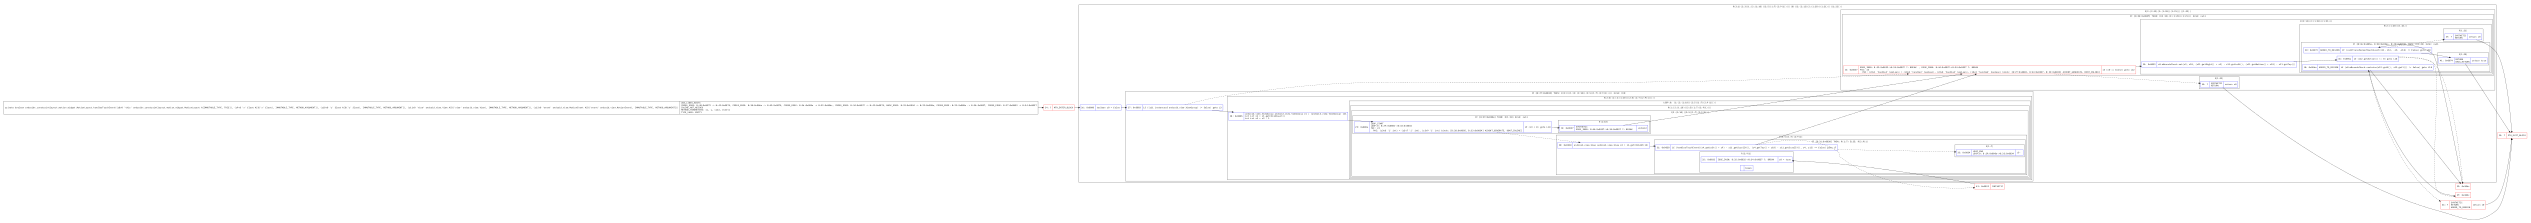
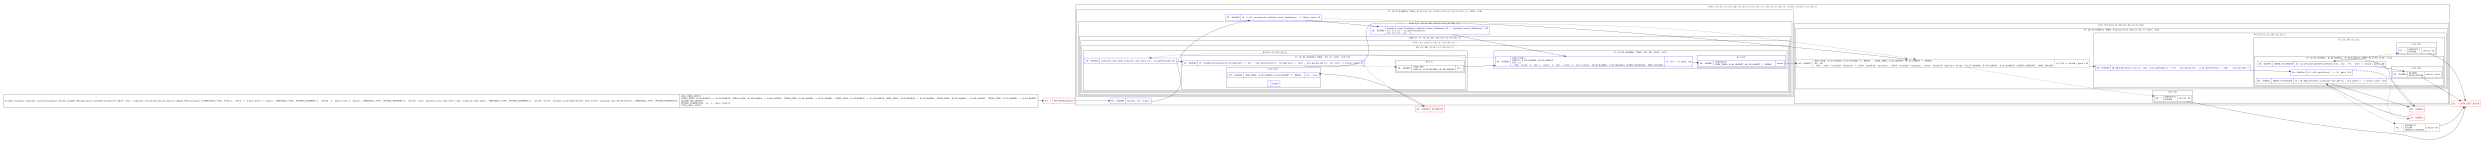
edge "33: 0x0034" -> "29: 0x000e": added
node "44: 0x0037": text "android" -> "break"
